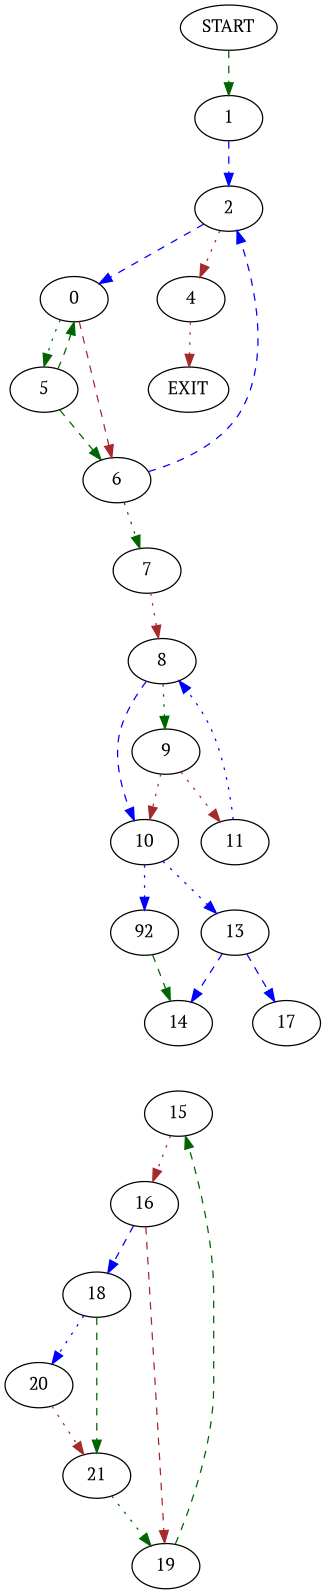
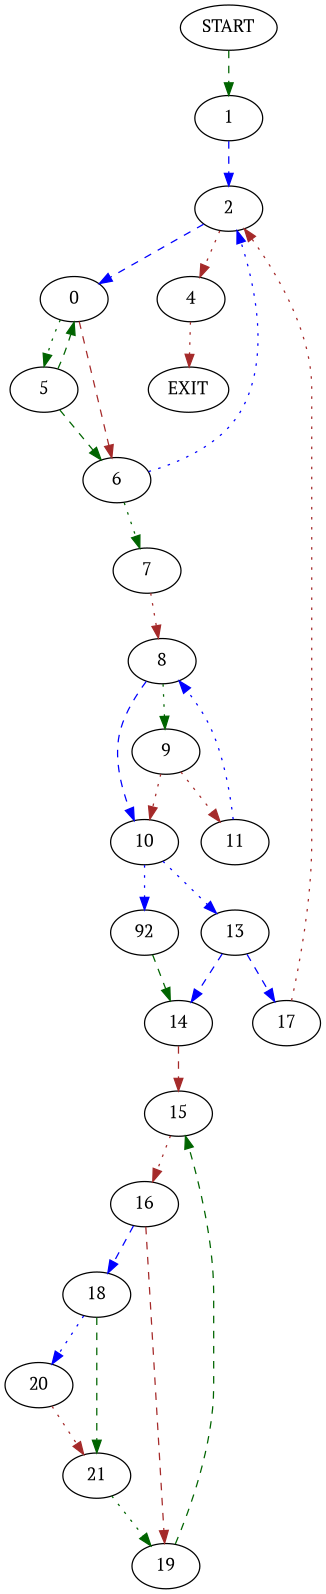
edge "6" -> "2": style dashed -> dotted
edge "17" -> "2": added
edge "14" -> "15": added
